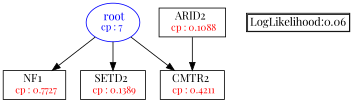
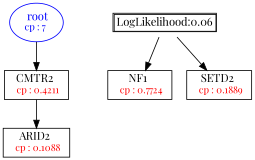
edge "ARID2" -> "CMTR2": reversed
edge "root" -> "NF1": now "LogLikelihood:0.06" -> "NF1"
edge "root" -> "SETD2": now "LogLikelihood:0.06" -> "SETD2"
node "NF1": text "cp : 0.7727" -> "cp : 0.7724"
node "SETD2": text "cp : 0.1389" -> "cp : 0.1889"
